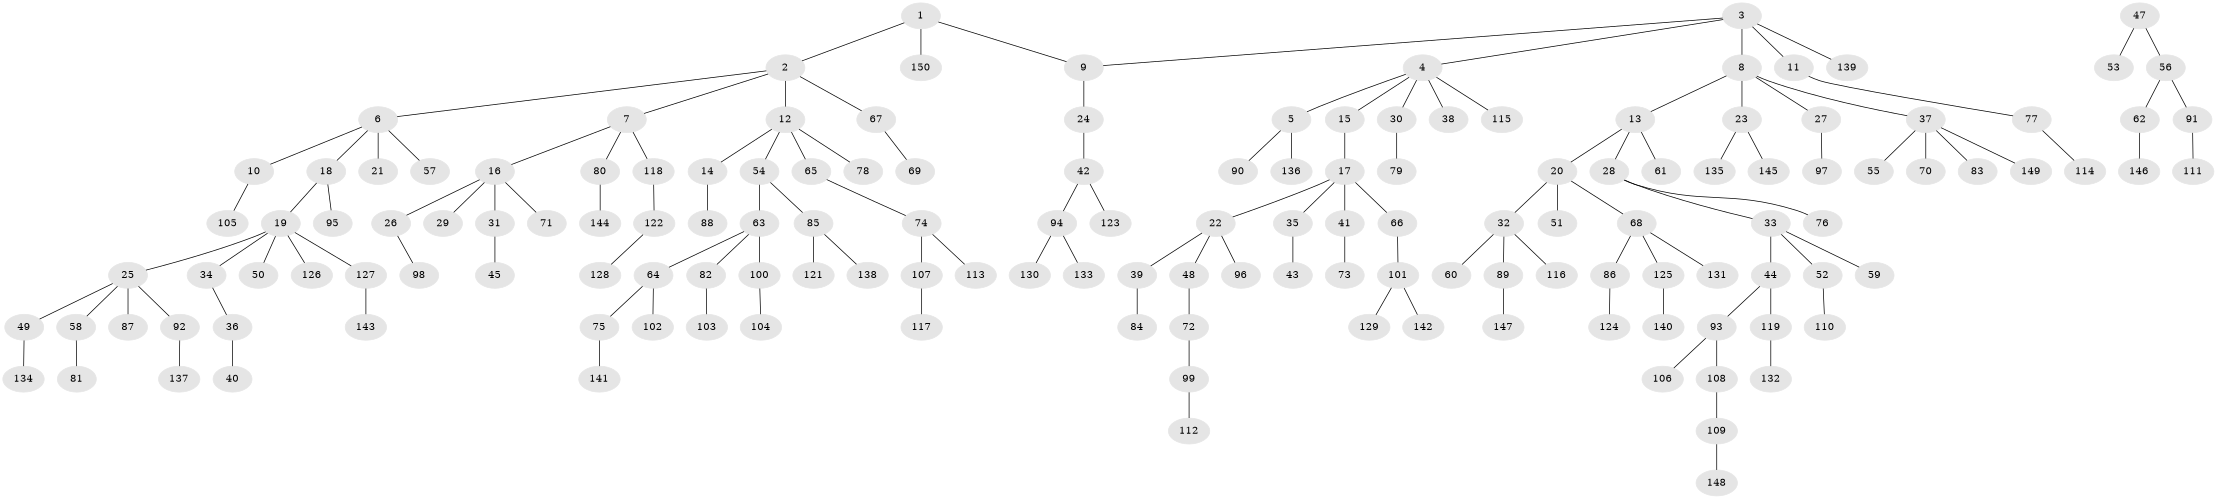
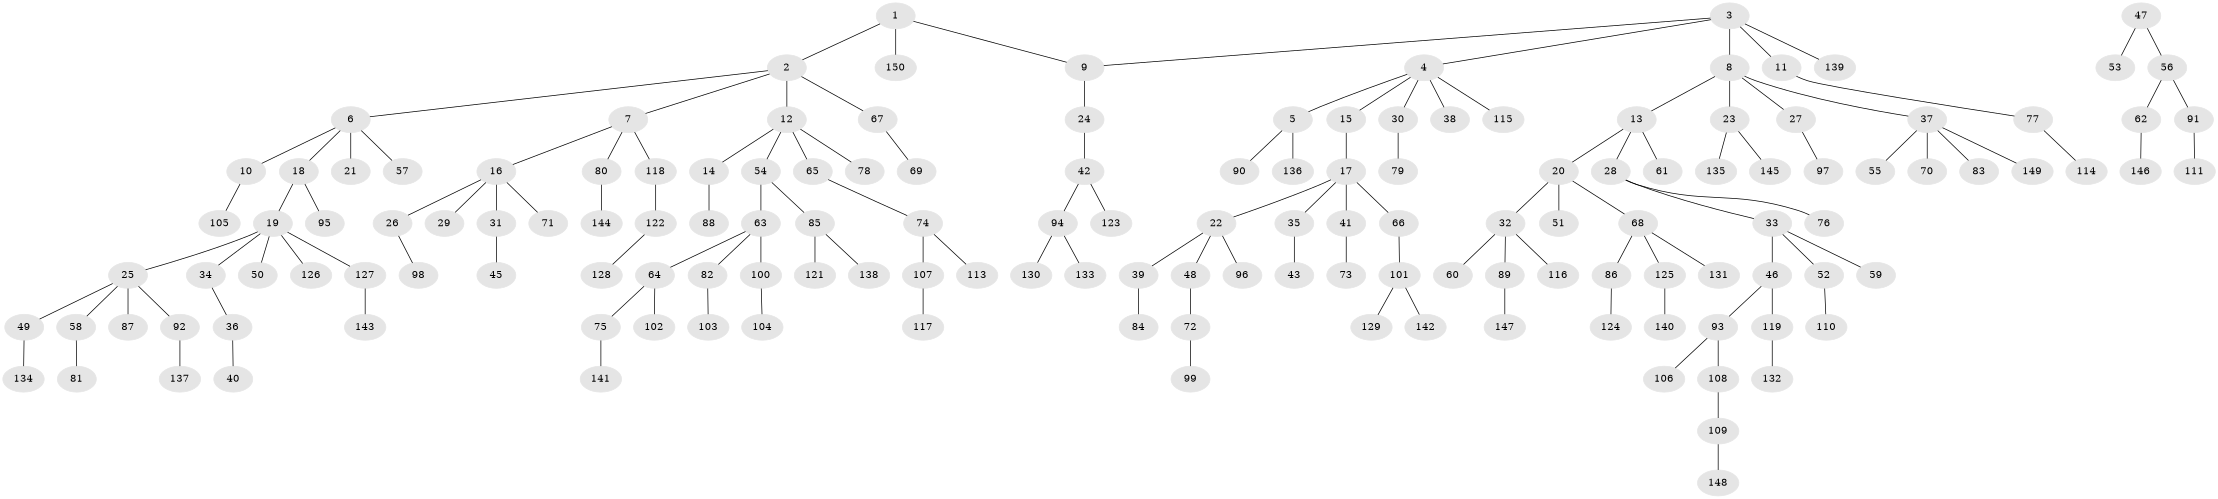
node "44": label "44" -> "46"
node "112": removed
